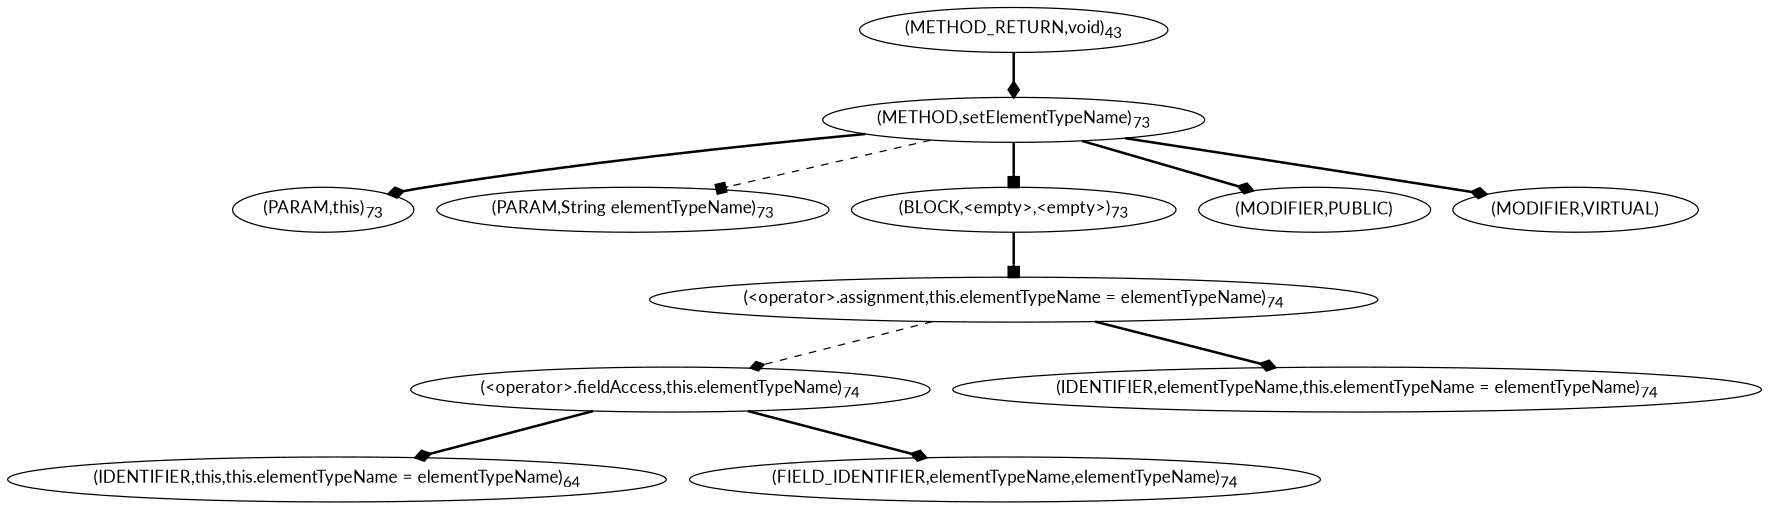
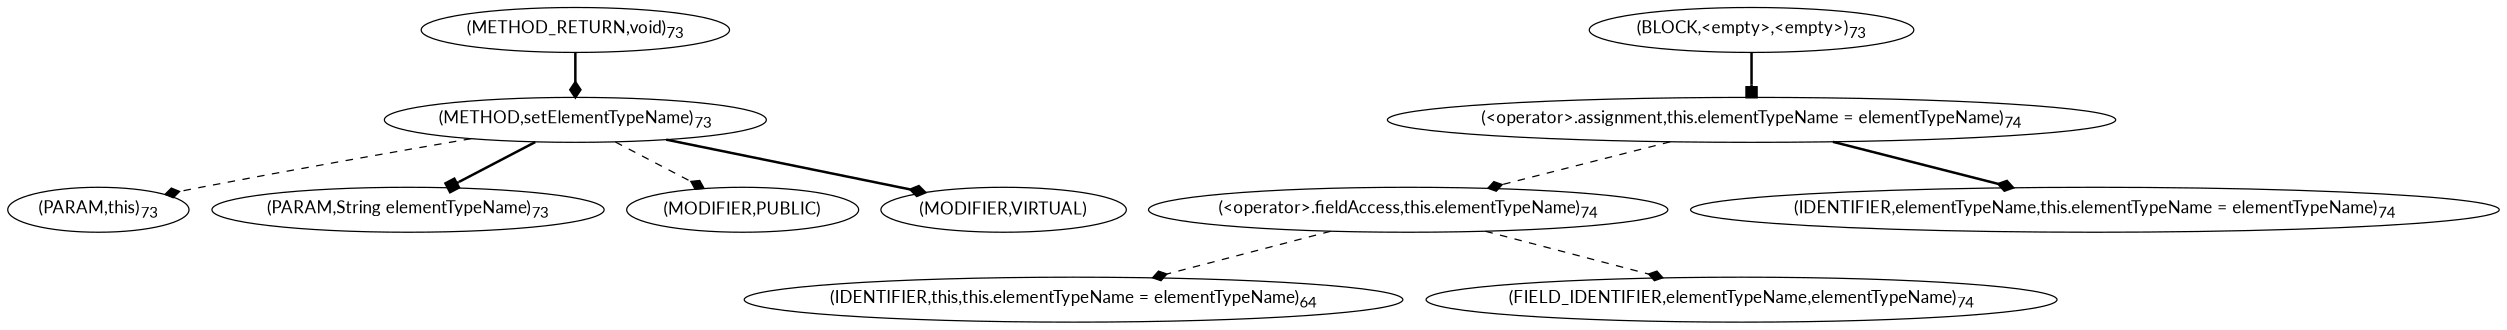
node "(METHOD_RETURN,void)": text "43" -> "73"
edge "(METHOD,setElementTypeName)" -> "(PARAM,this)": style bold -> dashed
edge "(METHOD,setElementTypeName)" -> "(BLOCK,<empty>,<empty>)": removed
edge "(METHOD,setElementTypeName)" -> "(PARAM,String elementTypeName)": style dashed -> bold
edge "(METHOD,setElementTypeName)" -> "(MODIFIER,PUBLIC)": style bold -> dashed
edge "(<operator>.fieldAccess,this.elementTypeName)" -> "(IDENTIFIER,this,this.elementTypeName = elementTypeName)": style bold -> dashed
edge "(<operator>.fieldAccess,this.elementTypeName)" -> "(FIELD_IDENTIFIER,elementTypeName,elementTypeName)": style bold -> dashed
